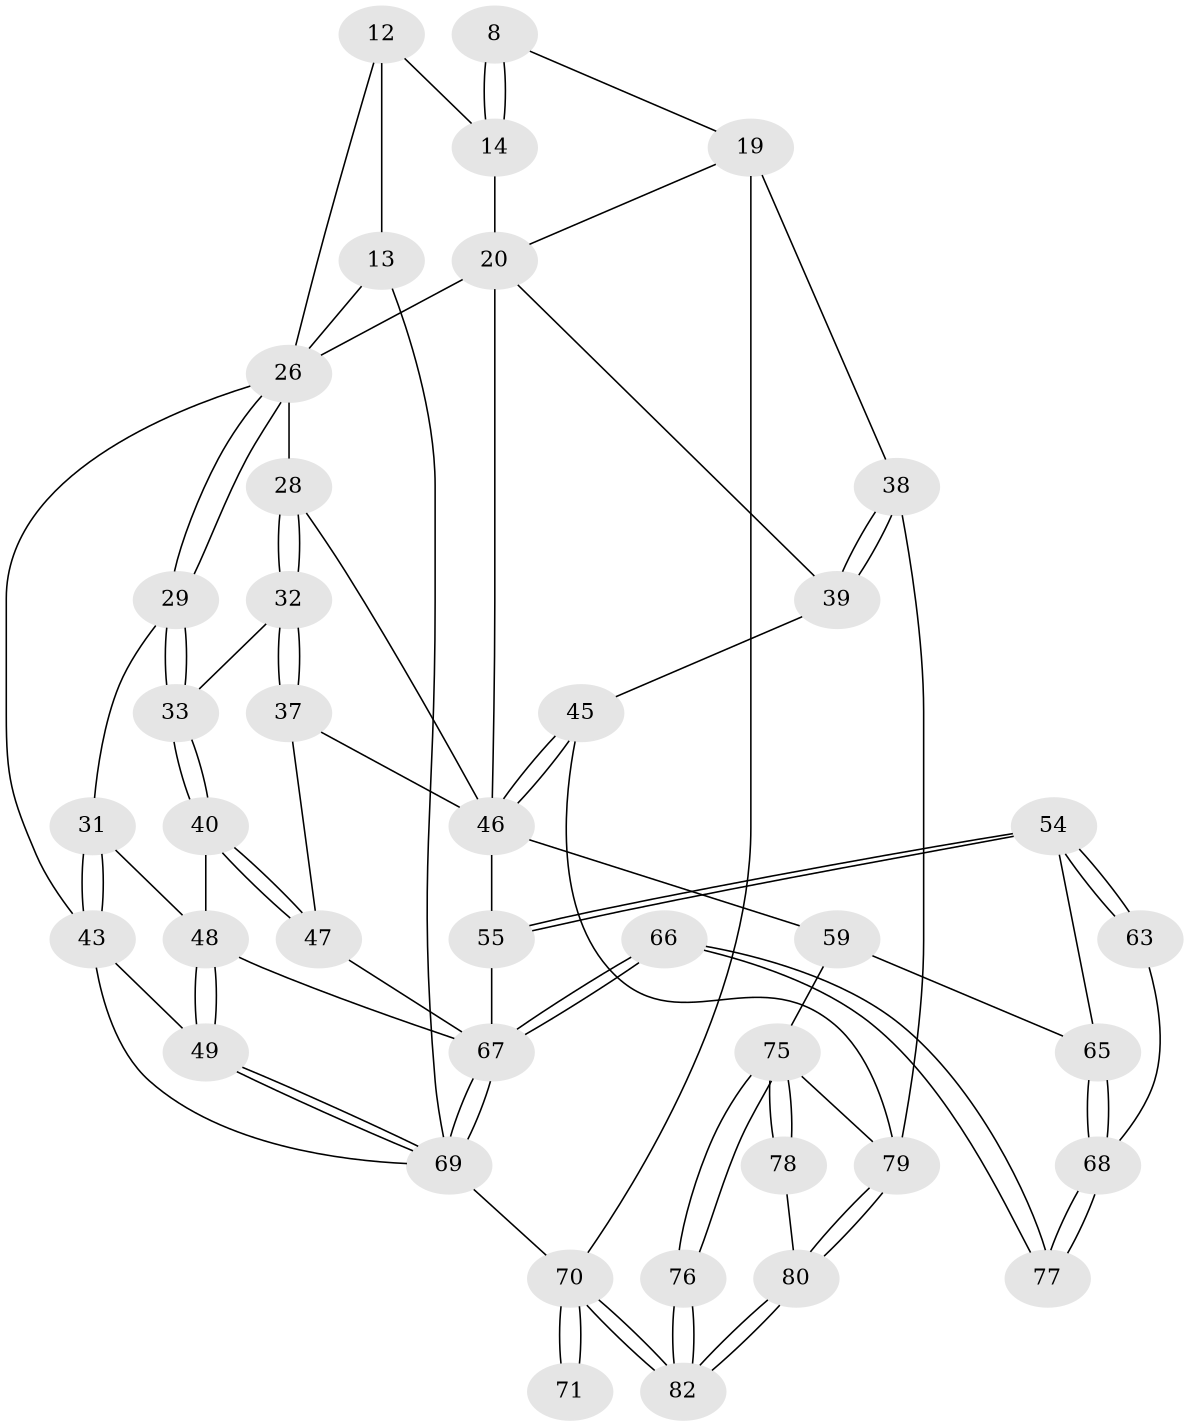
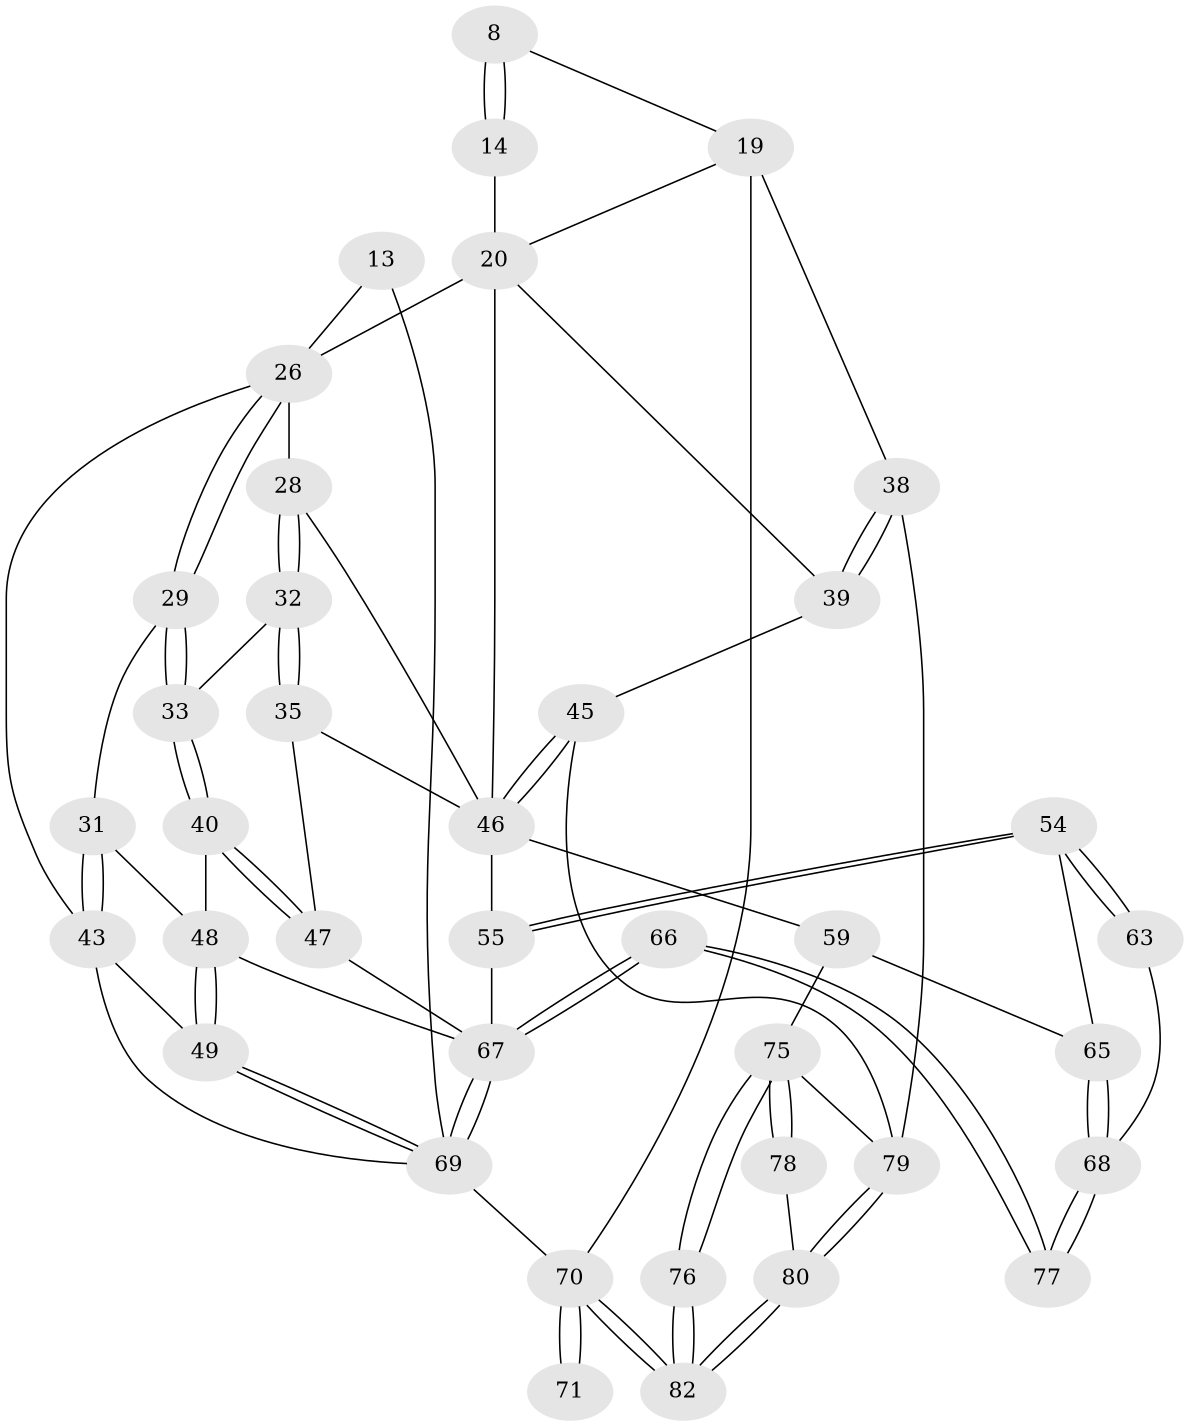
node "12": removed
node "37": label "37" -> "35"
